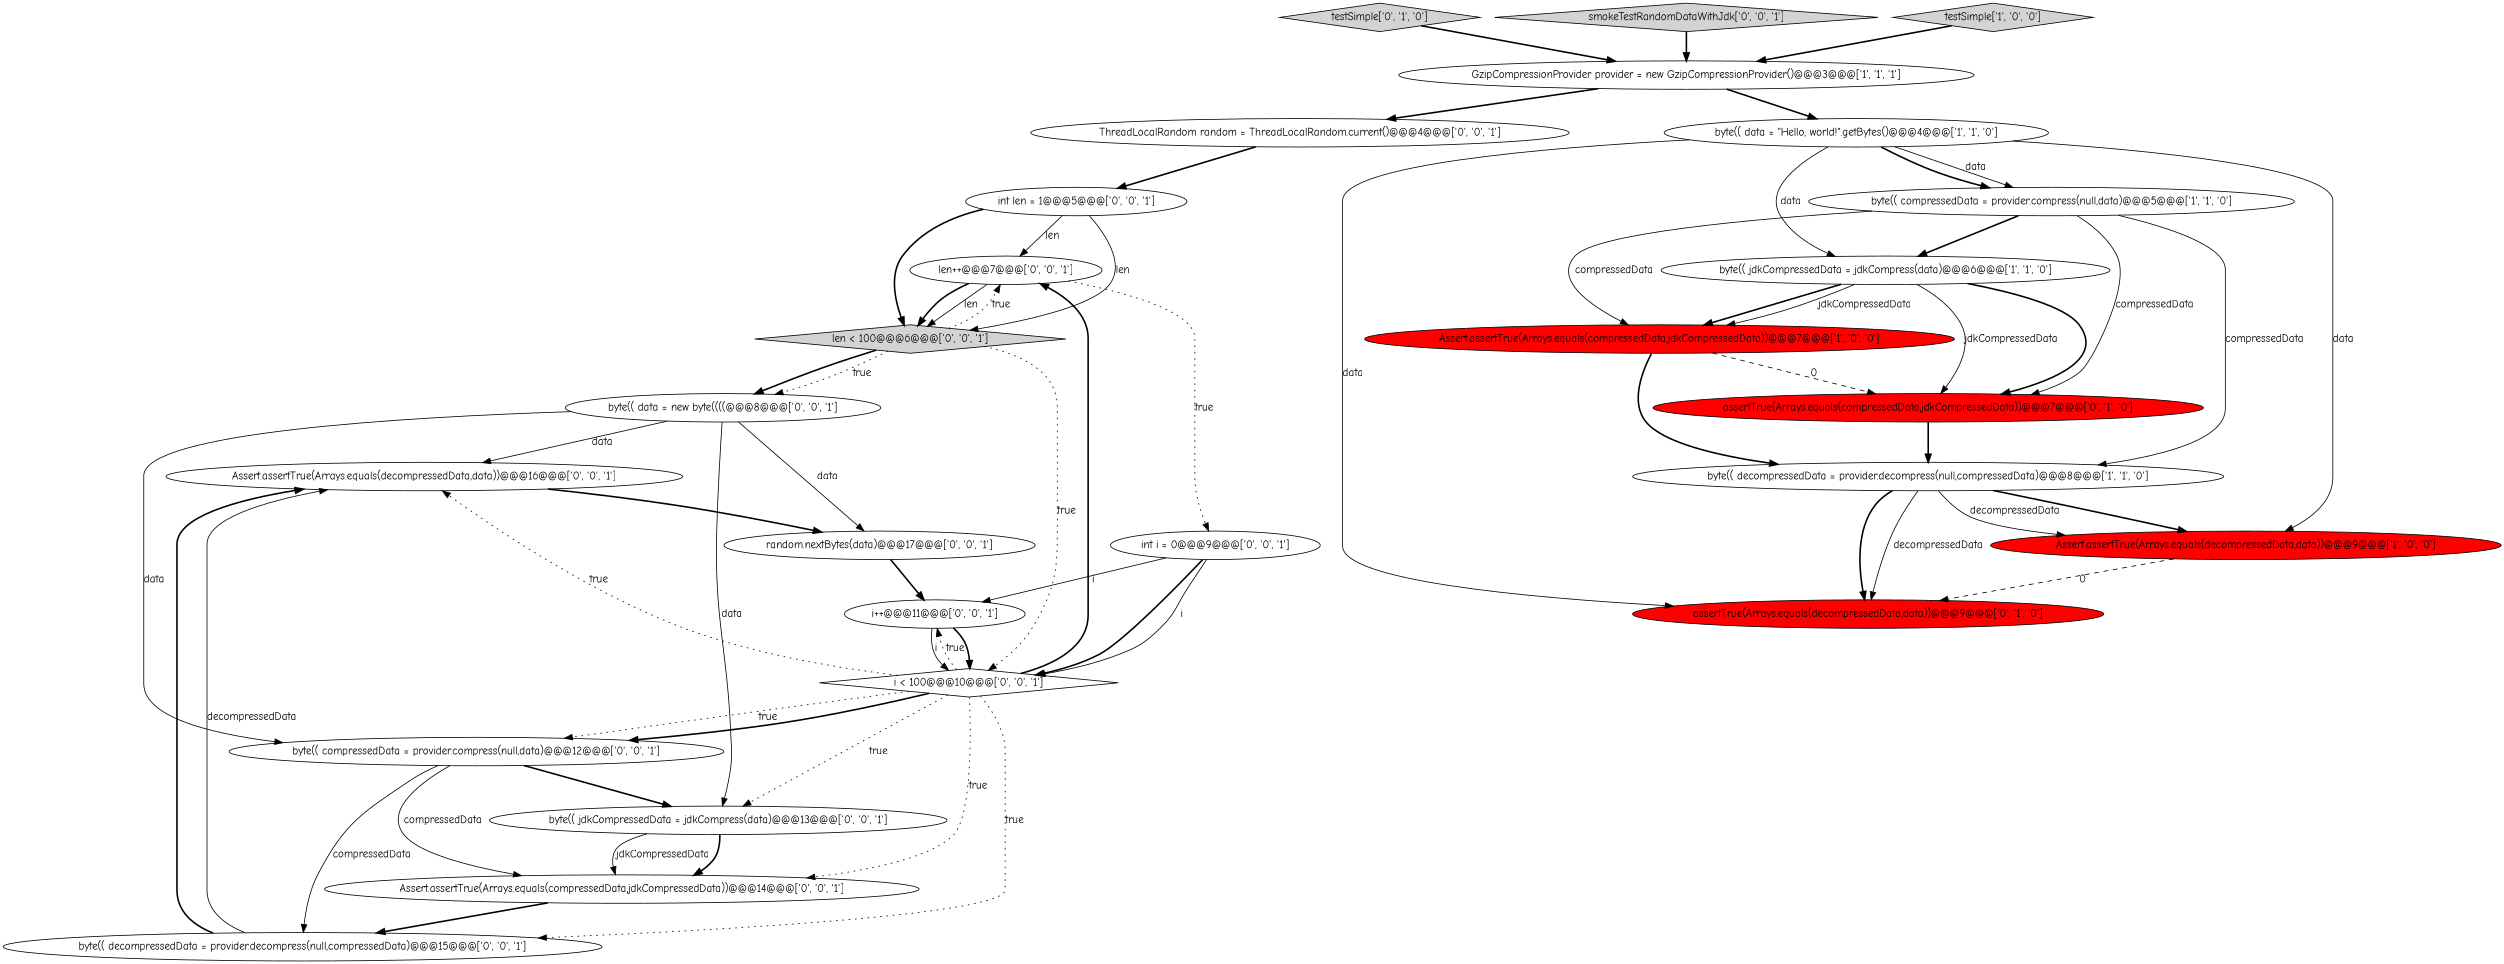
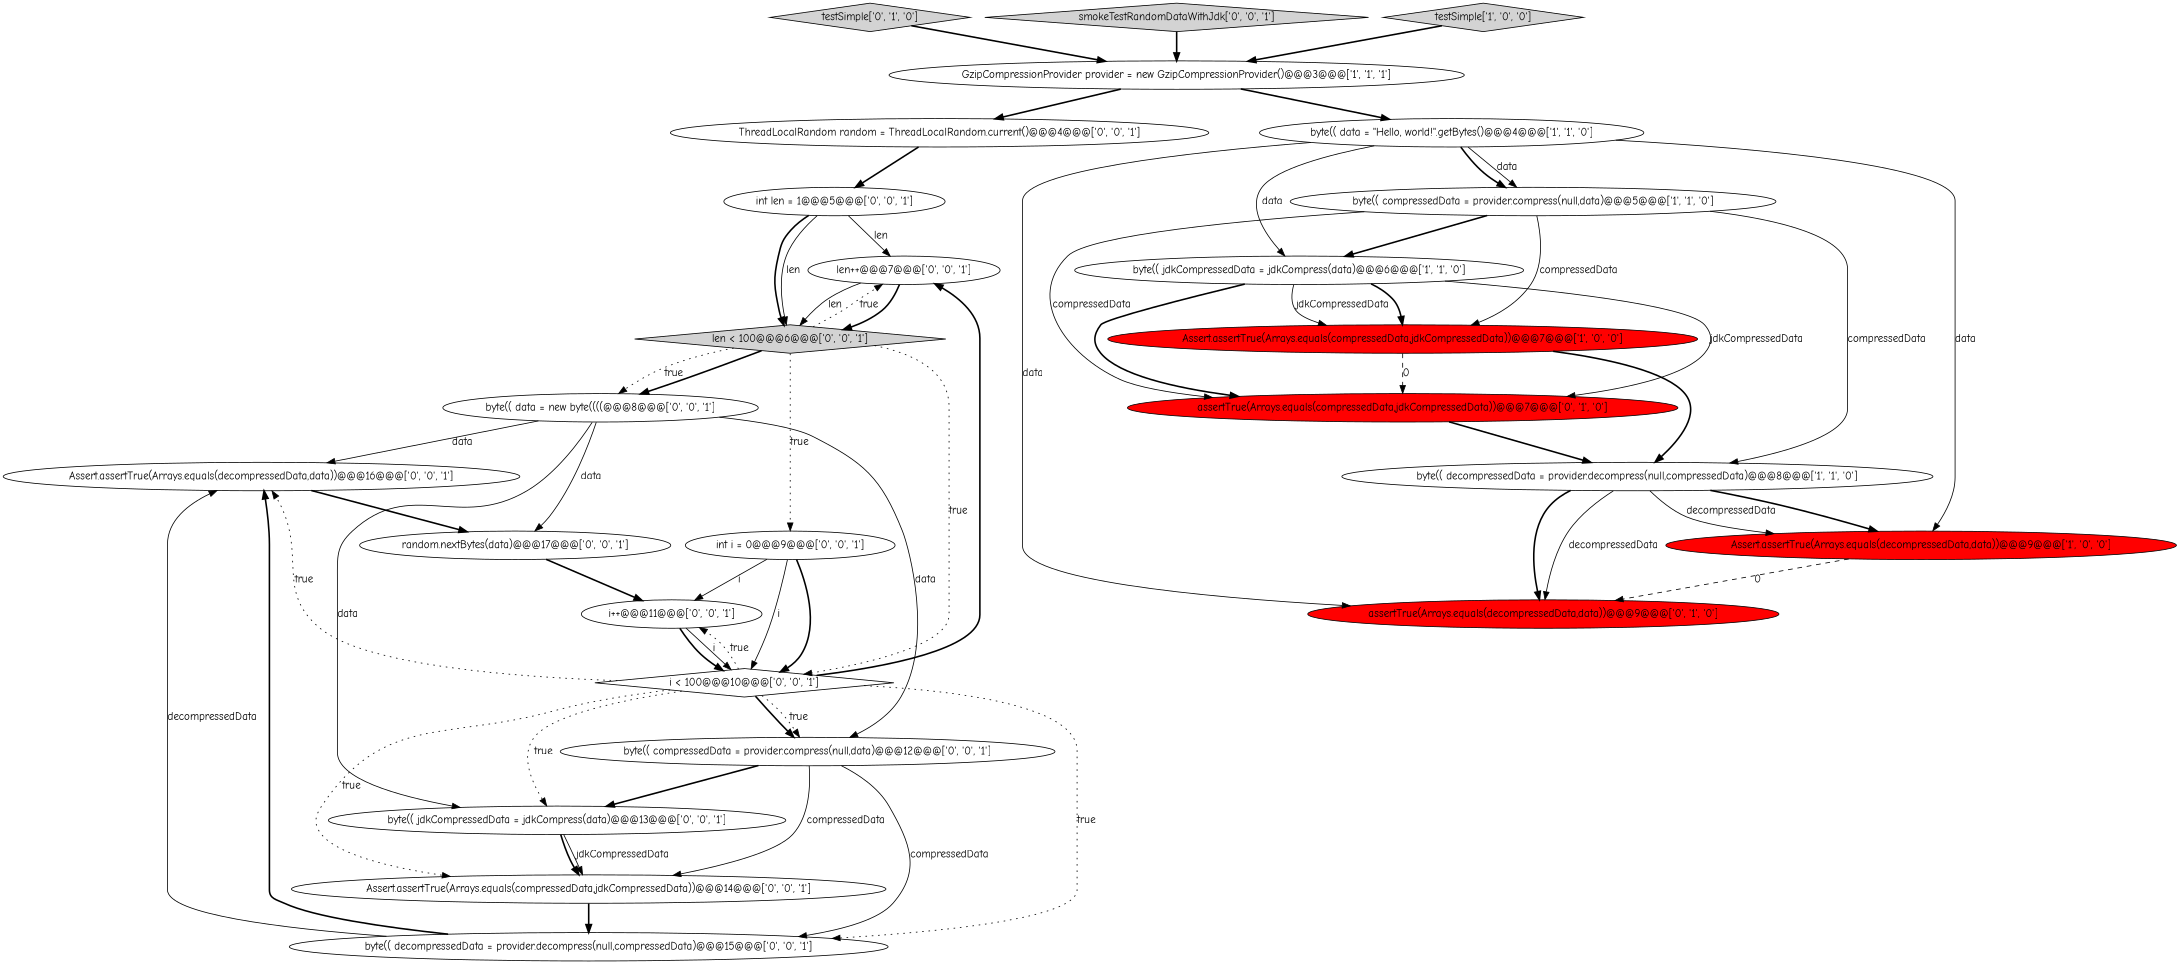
edge "len++@@@7@@@['0', '0', '1']" -> "int i = 0@@@9@@@['0', '0', '1']": now "len < 100@@@6@@@['0', '0', '1']" -> "int i = 0@@@9@@@['0', '0', '1']"
